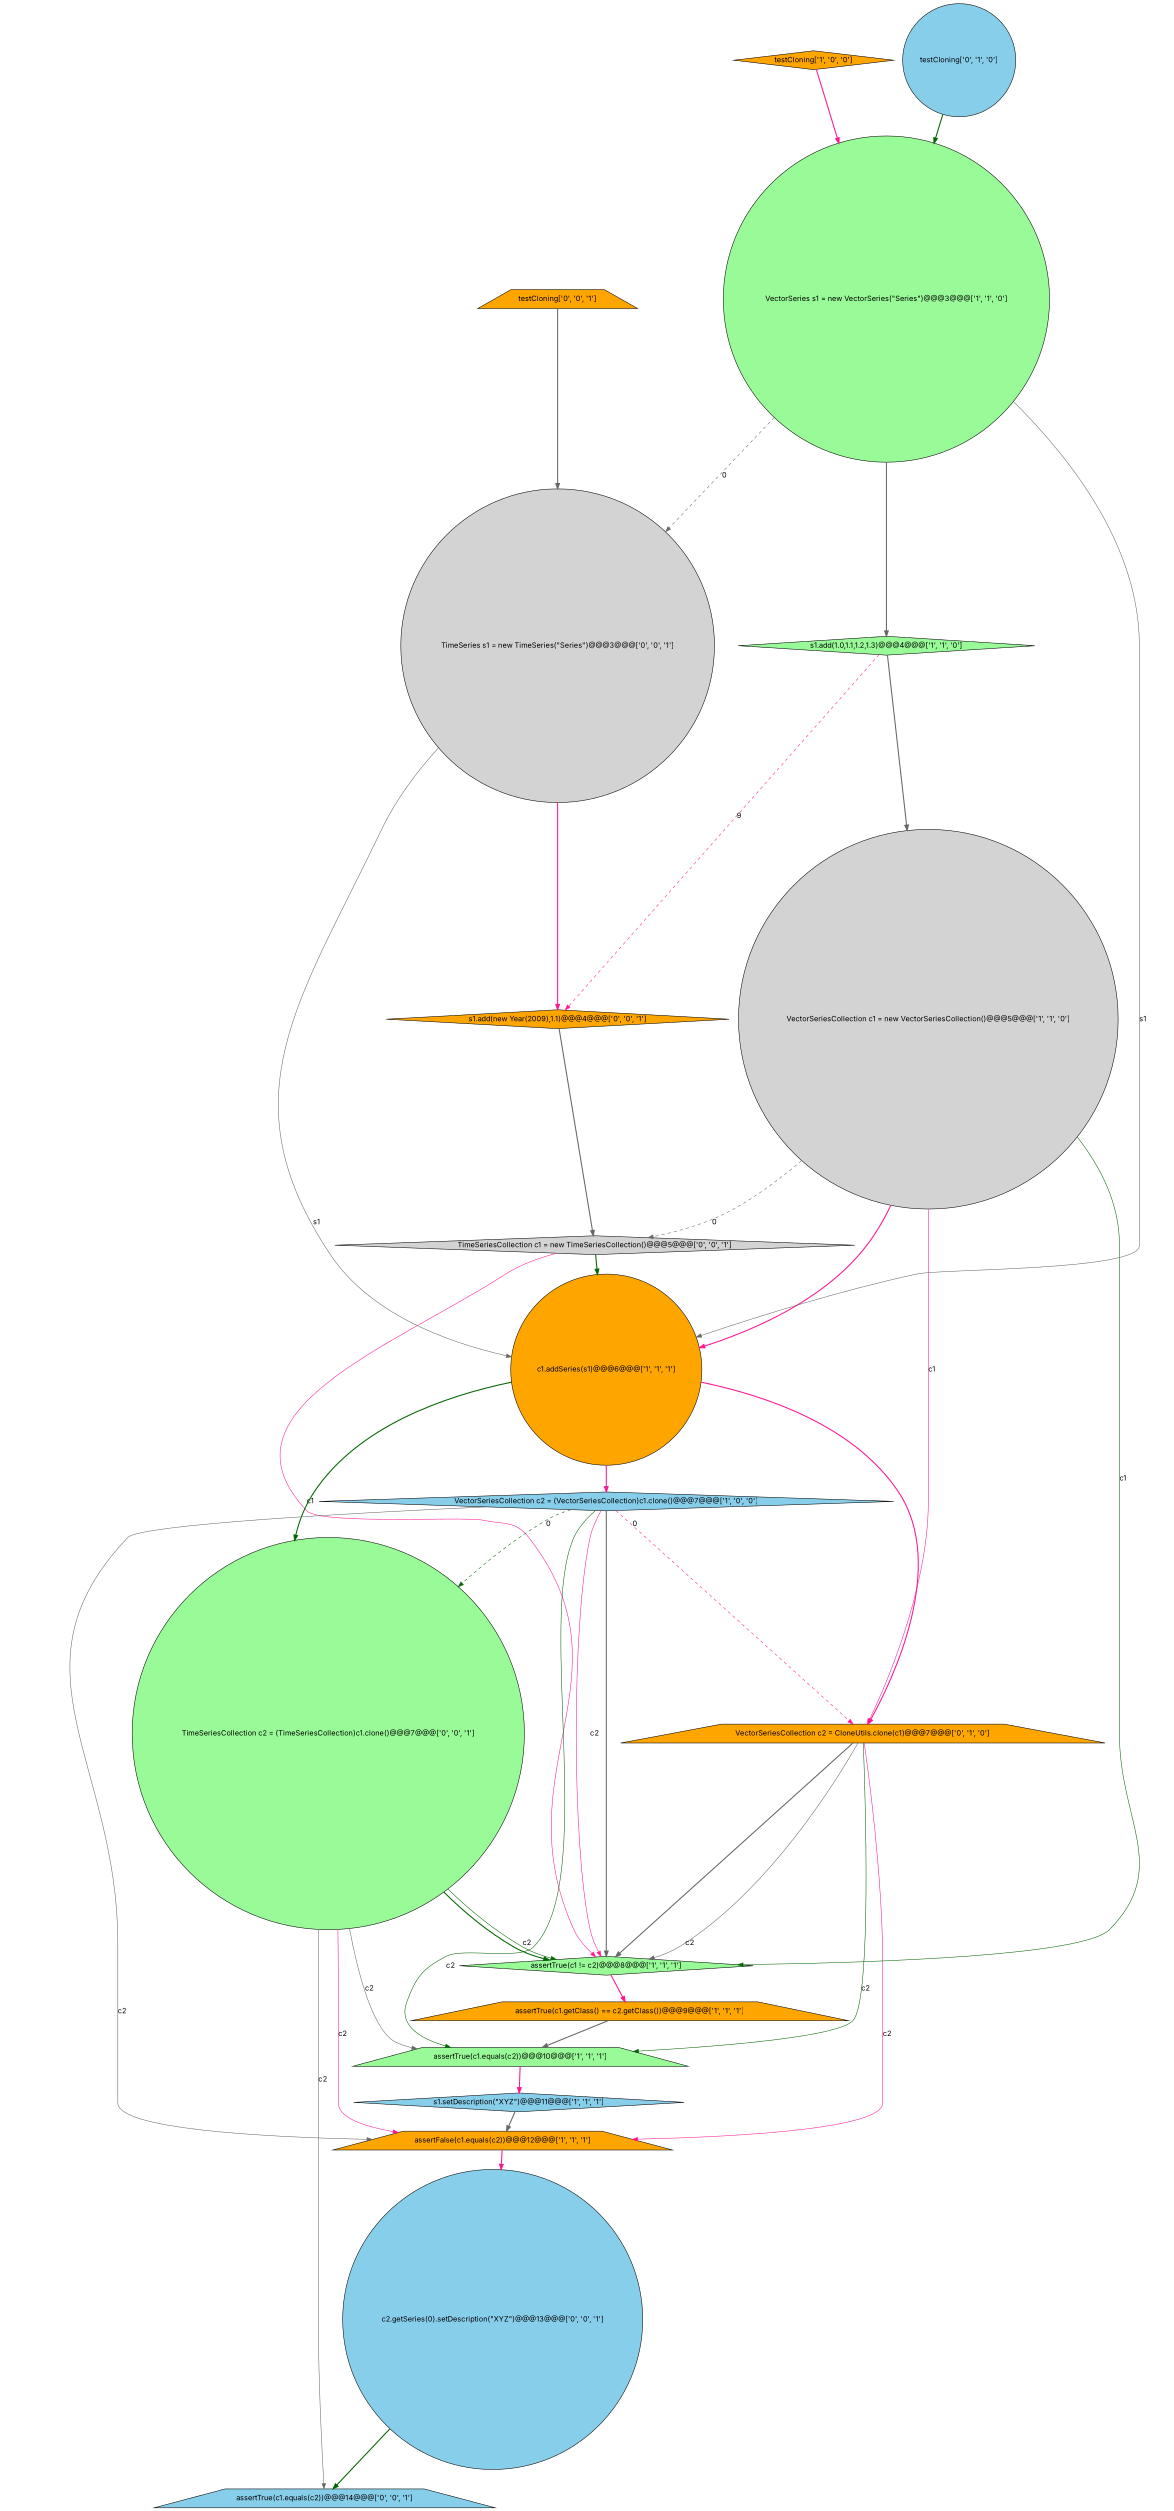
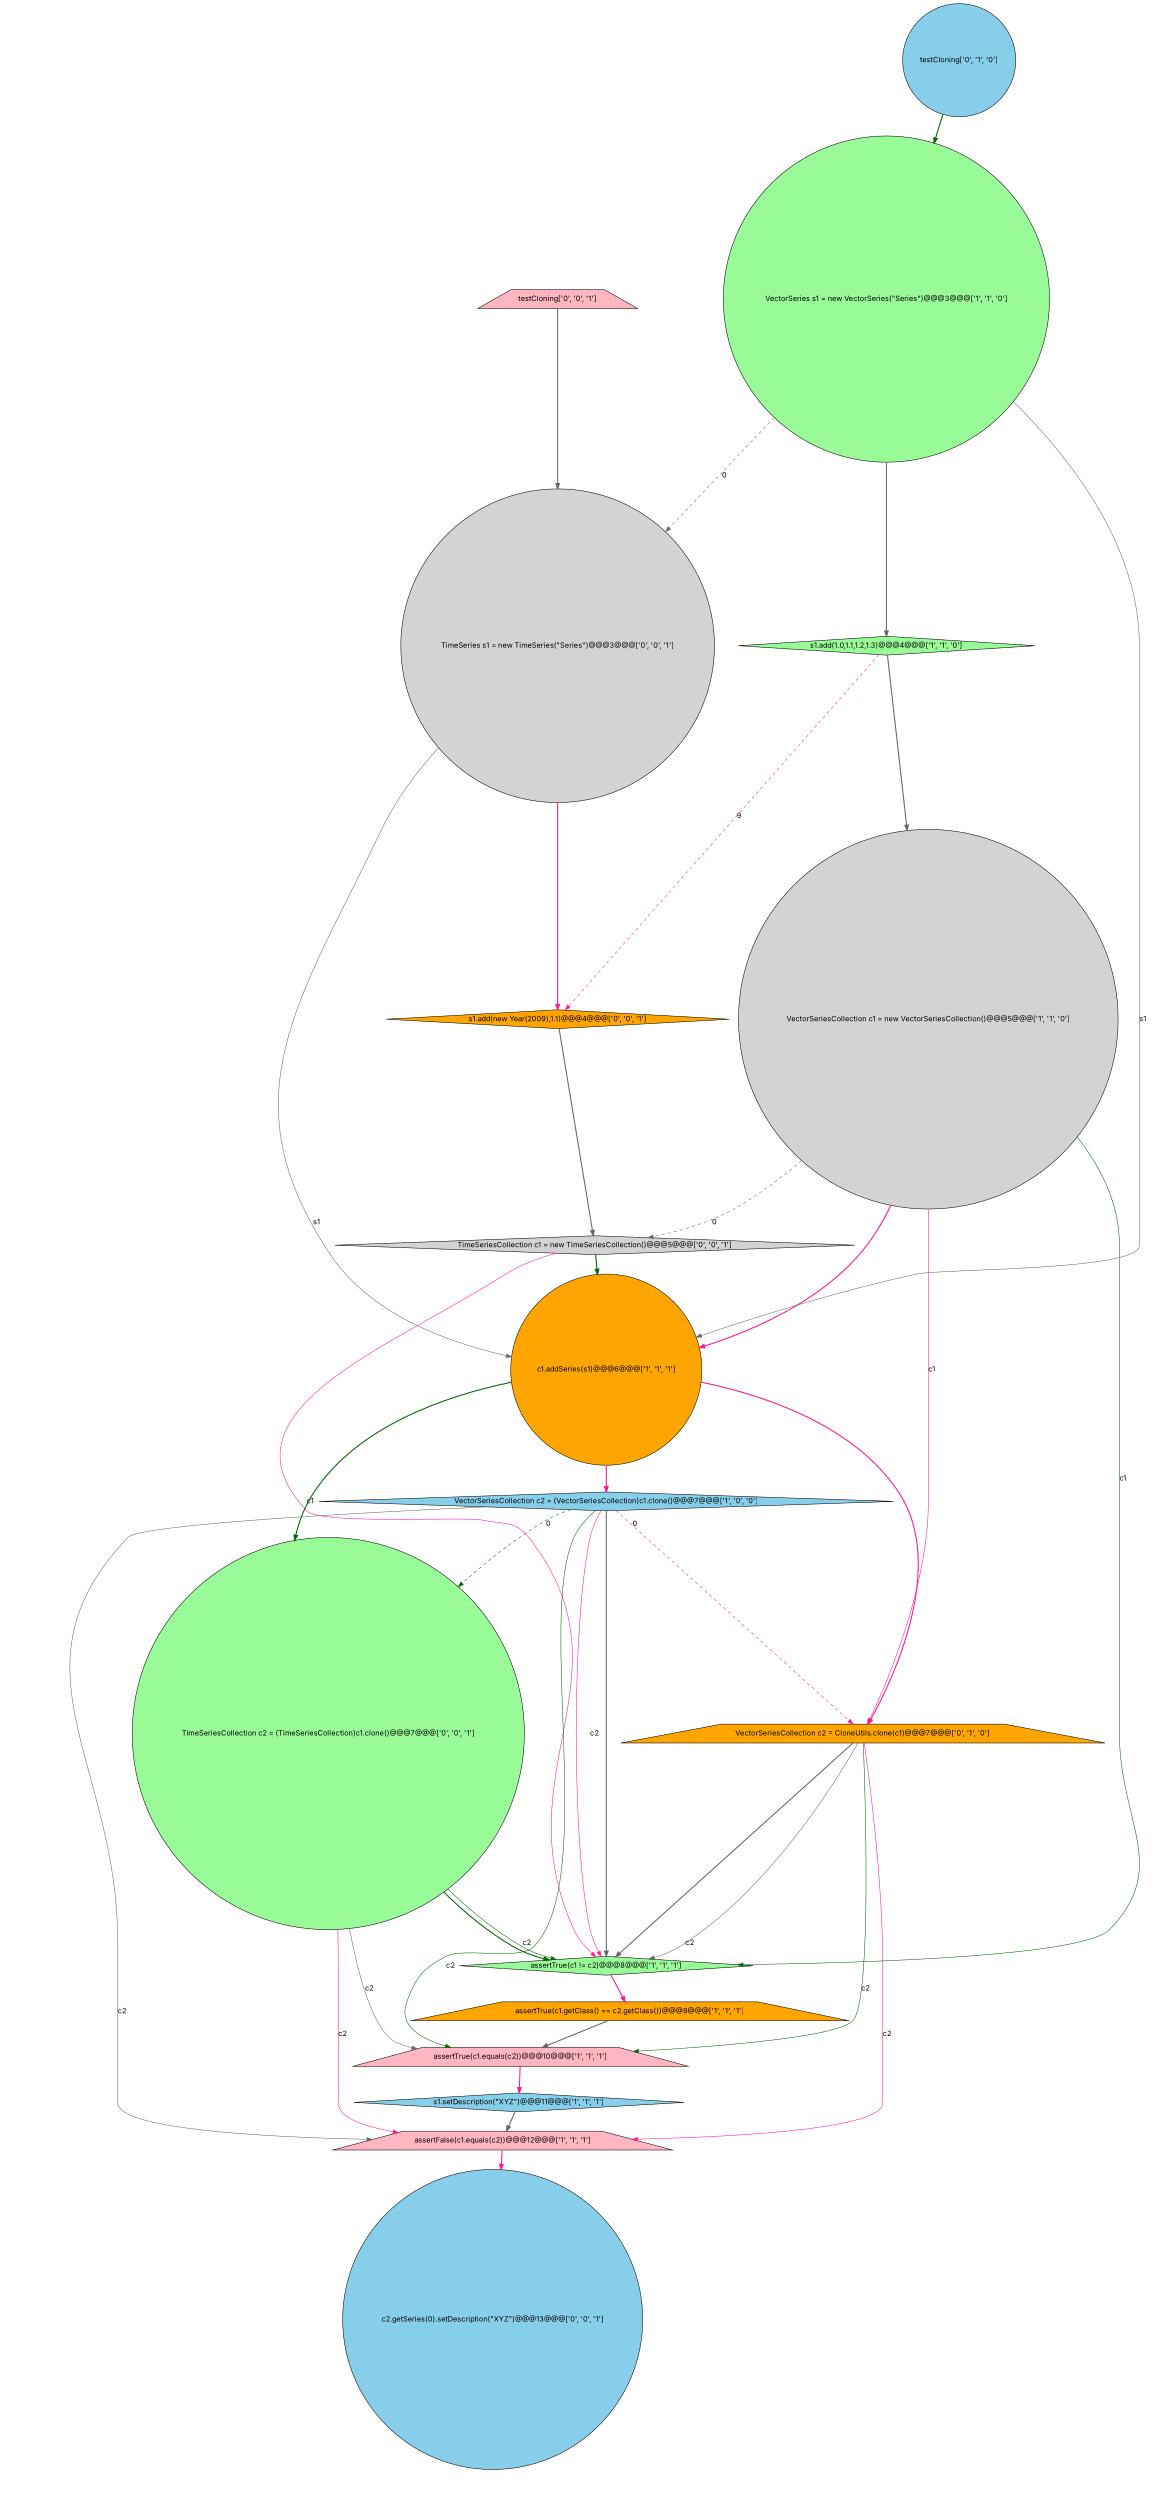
node "testCloning['1', '0', '0']": removed
node "testCloning['0', '0', '1']": fillcolor orange -> lightpink
node "assertTrue(c1.equals(c2))@@@10@@@['1', '1', '1']": fillcolor palegreen -> lightpink
node "assertFalse(c1.equals(c2))@@@12@@@['1', '1', '1']": fillcolor orange -> lightpink
node "assertTrue(c1.equals(c2))@@@14@@@['0', '0', '1']": removed
